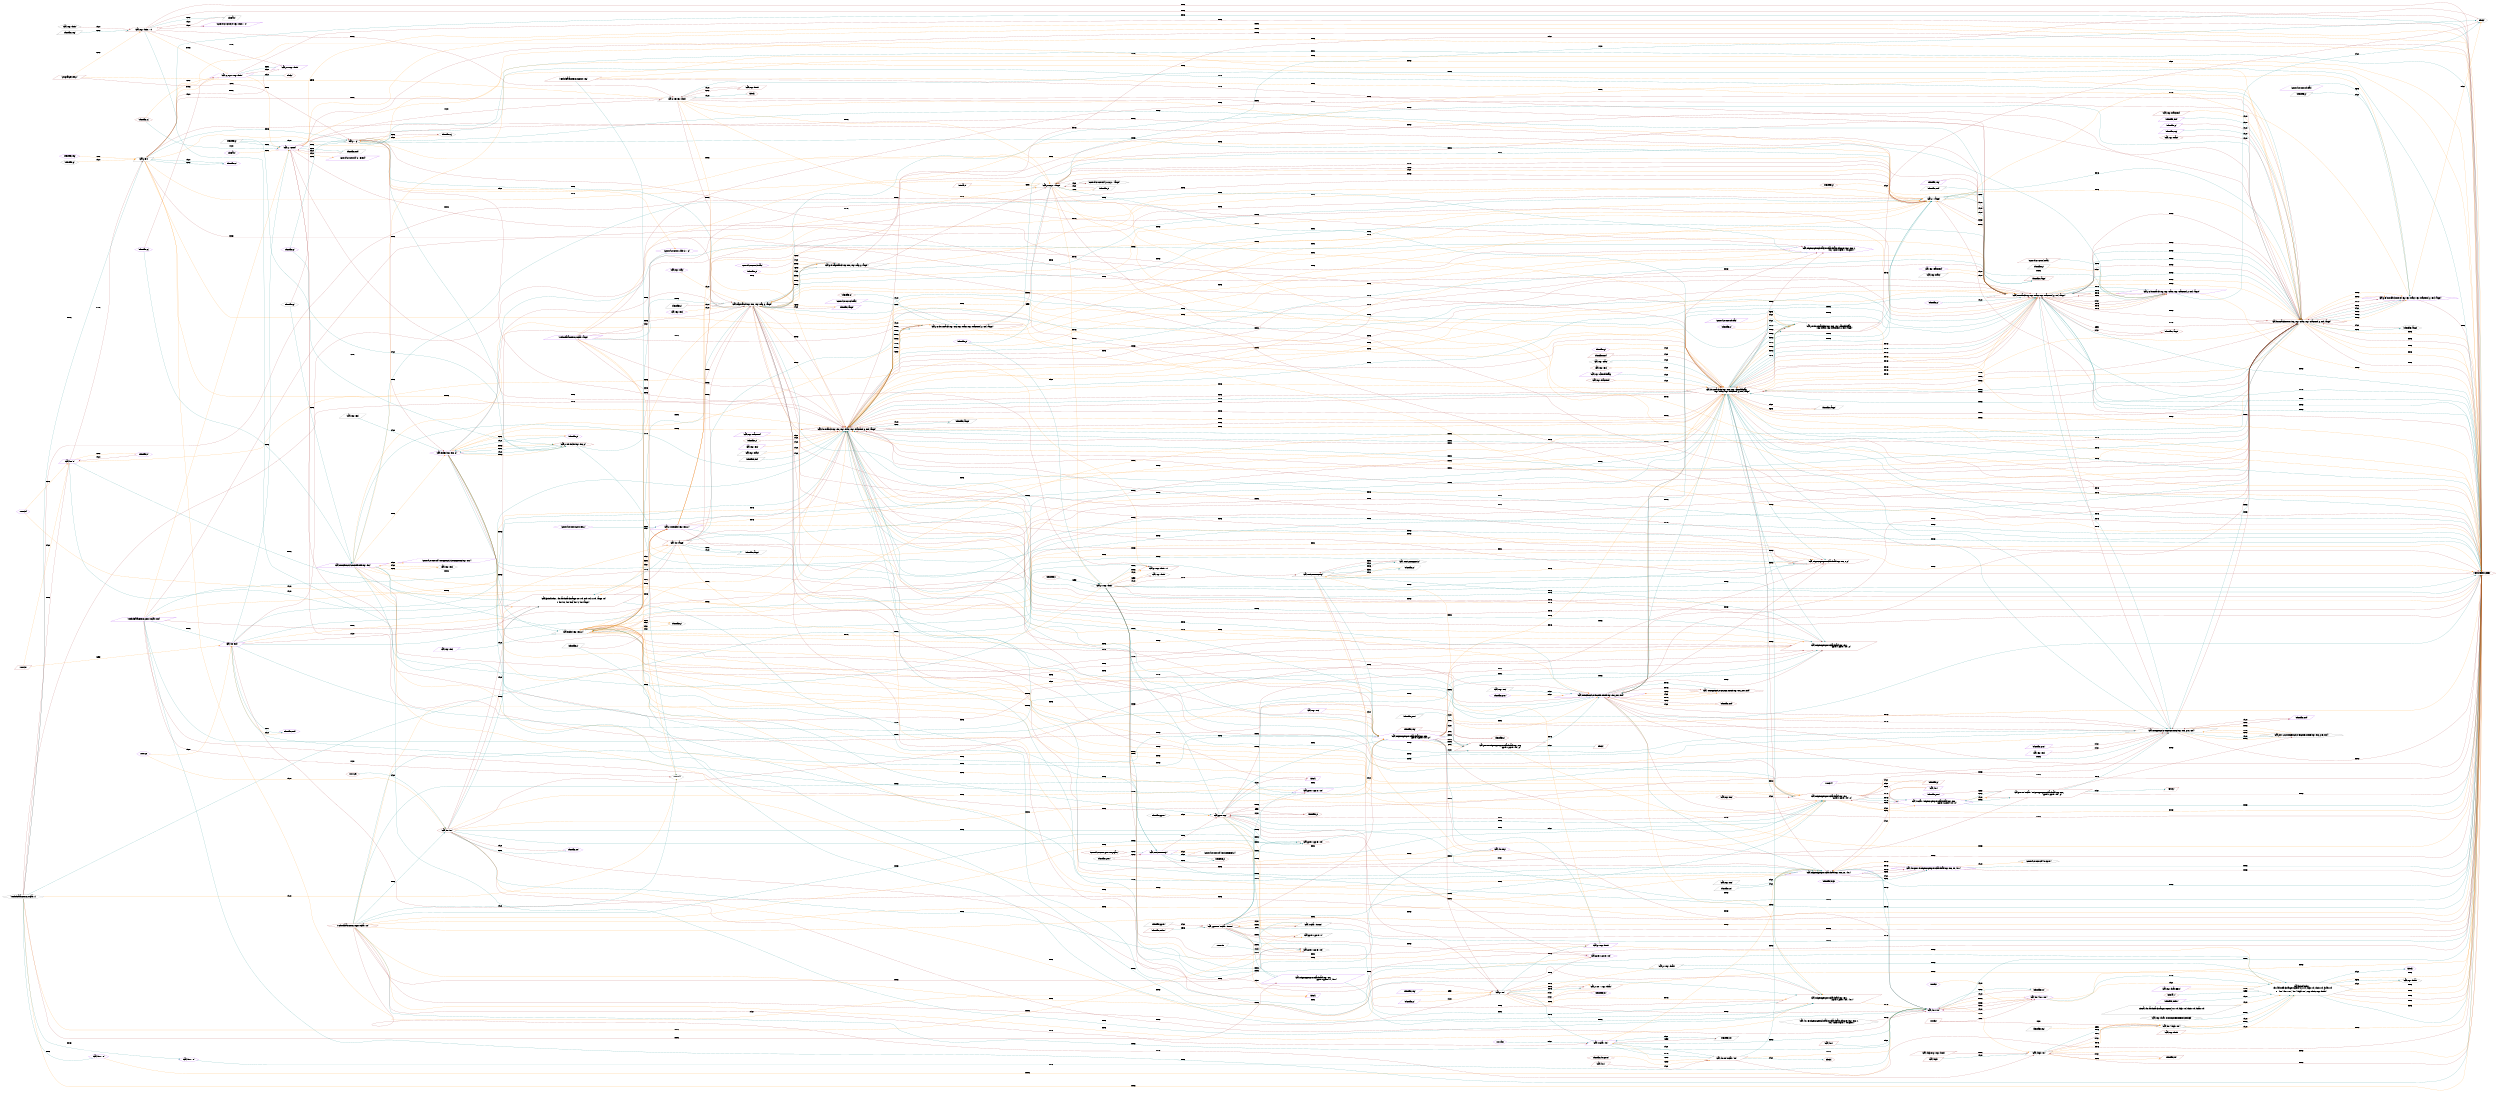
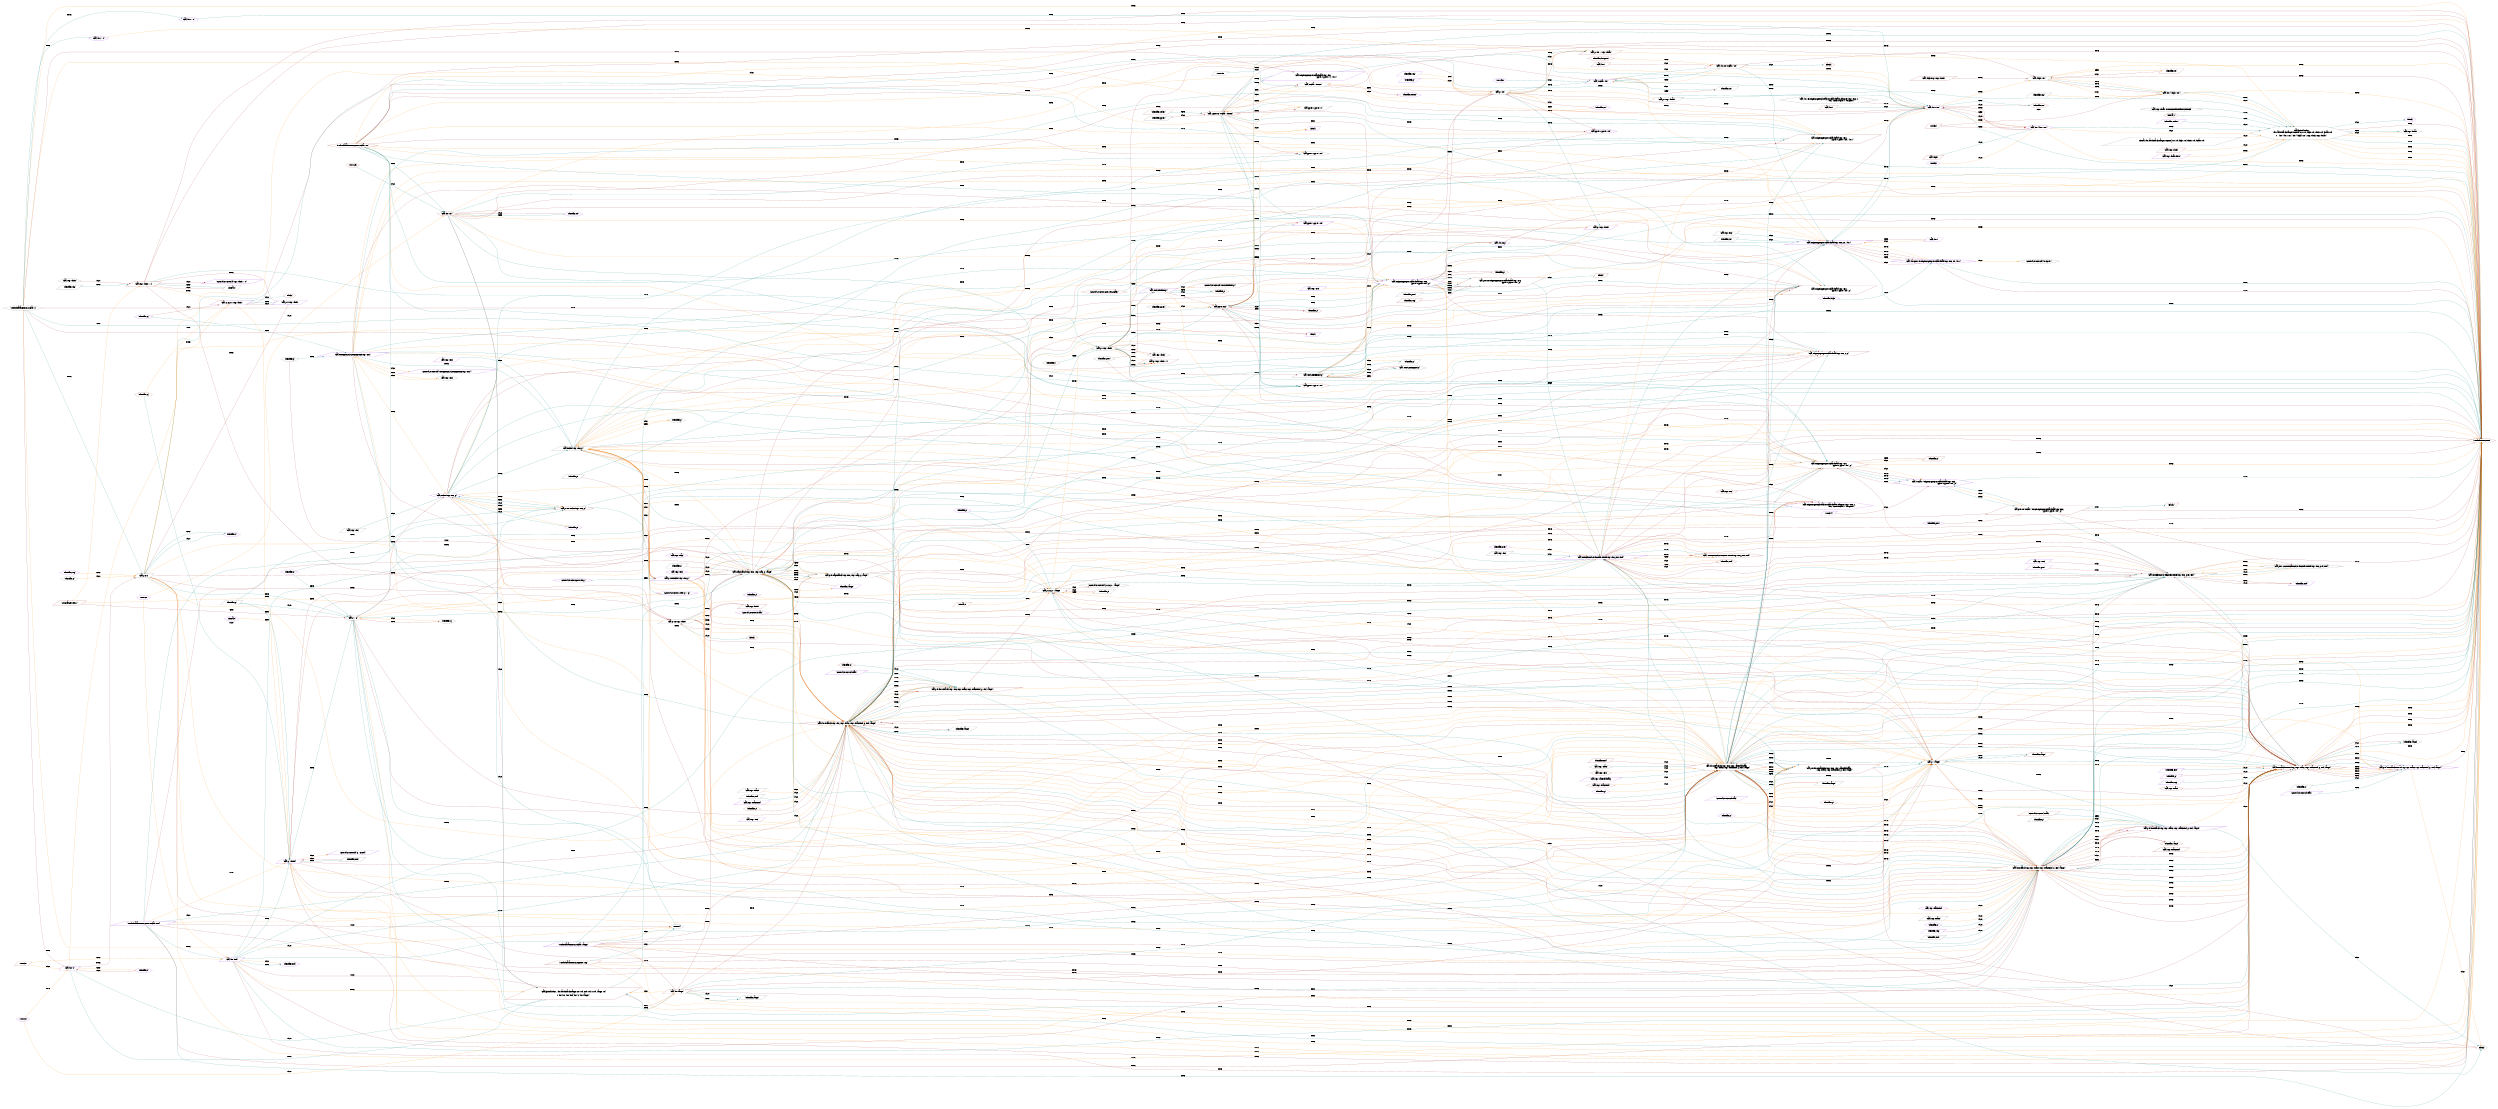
node "(Identifier,NULL)": added
edge "(Call,(int )str)" -> "(Call,map_search(reg->enc, reg->map, p, range))": now "(Call,ONIGENC_IS_SINGLEBYTE(reg->enc))" -> "(Call,map_search(reg->enc, reg->map, p, range))"
node "(MethodParameterIn,regex UChar* str)": label "(MethodParameterIn,regex UChar* str)" -> "(MethodParameterIn,const UChar* str)"
edge "(Call,*high)" -> "(Call,*high - str)": now "(Call,*high)" -> "(Call,(int )(*low - str))"
